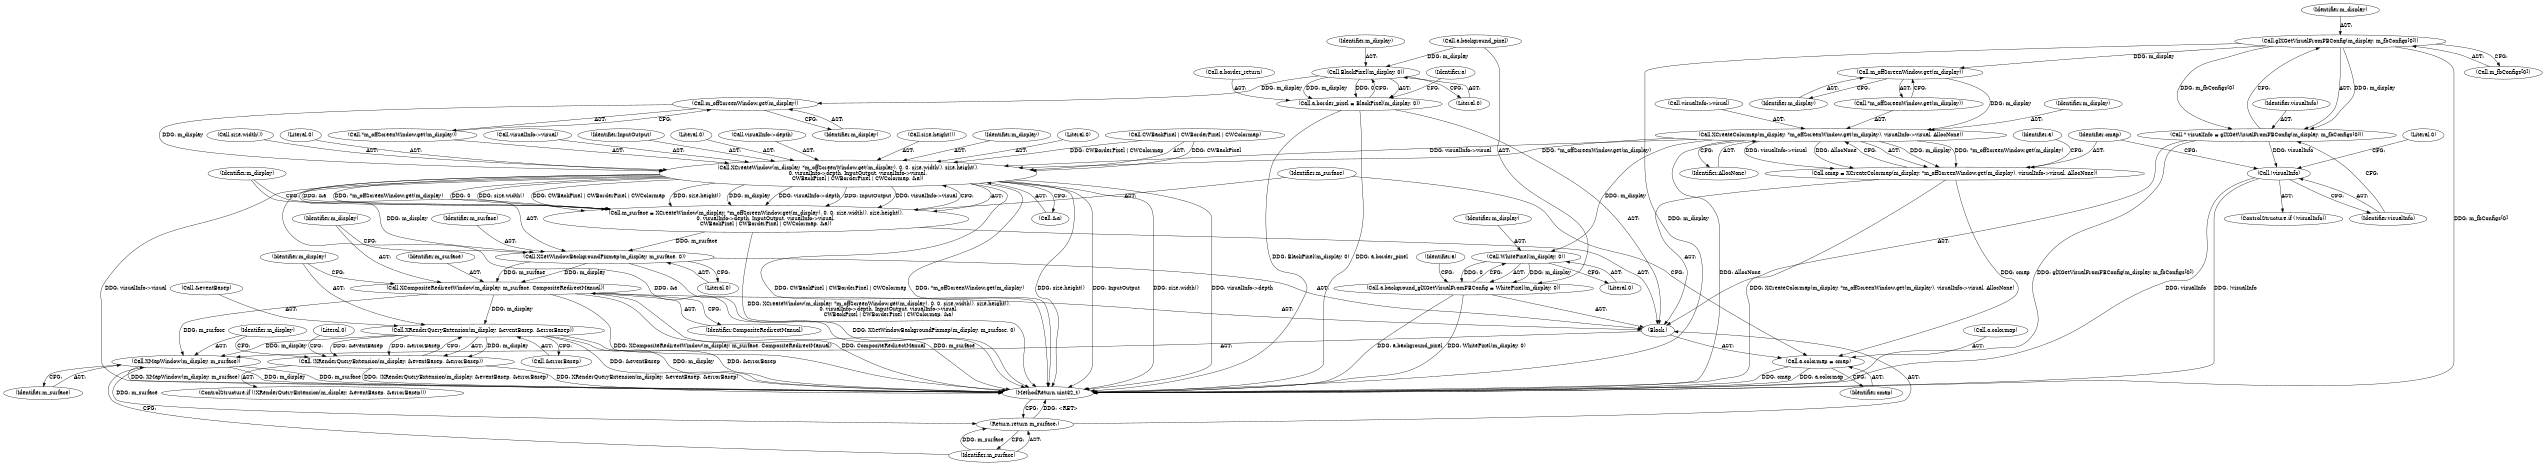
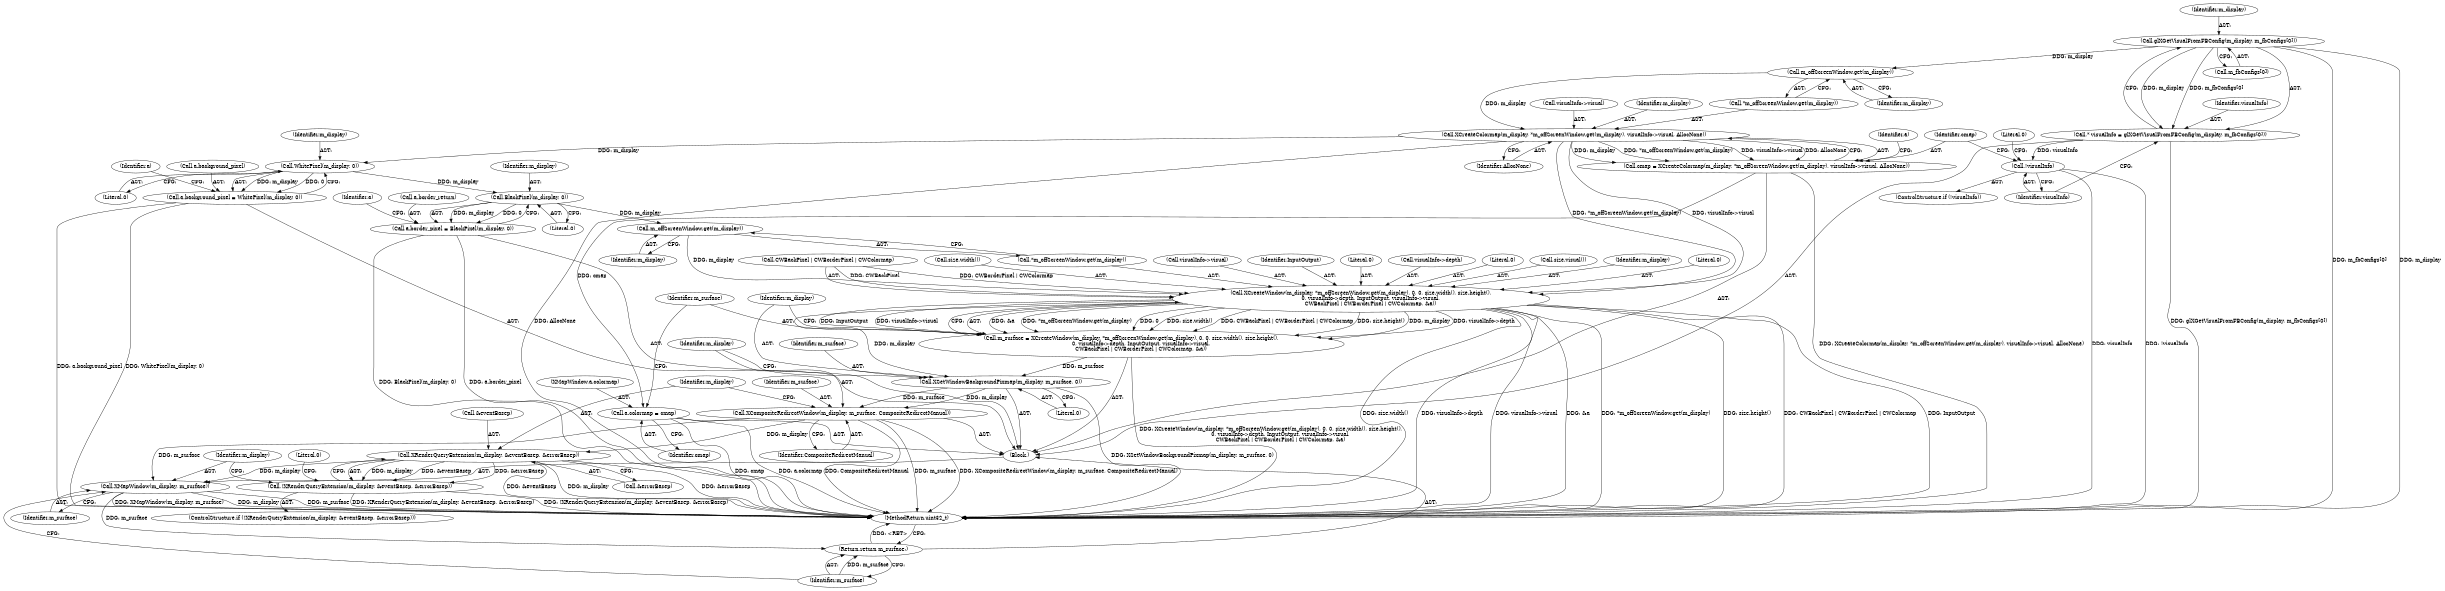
edge "(Call,a.background_pixel)" -> "(Call,BlackPixel(m_display, 0))": now "(Call,WhitePixel(m_display, 0))" -> "(Call,BlackPixel(m_display, 0))"
node "(Call,size.height())": label "(Call,size.height())" -> "(Call,size.visual())"
node "(Call,&a)": removed
node "(Call,a.background_glXGetVisualFromFBConfig = WhitePixel(m_display, 0))": label "(Call,a.background_glXGetVisualFromFBConfig = WhitePixel(m_display, 0))" -> "(Call,a.background_pixel = WhitePixel(m_display, 0))"
node "(Call,a.colormap)": label "(Call,a.colormap)" -> "(XMapWindow,a.colormap)"
edge "(Block,)" -> "(Call,a.colormap = cmap)": reversed
